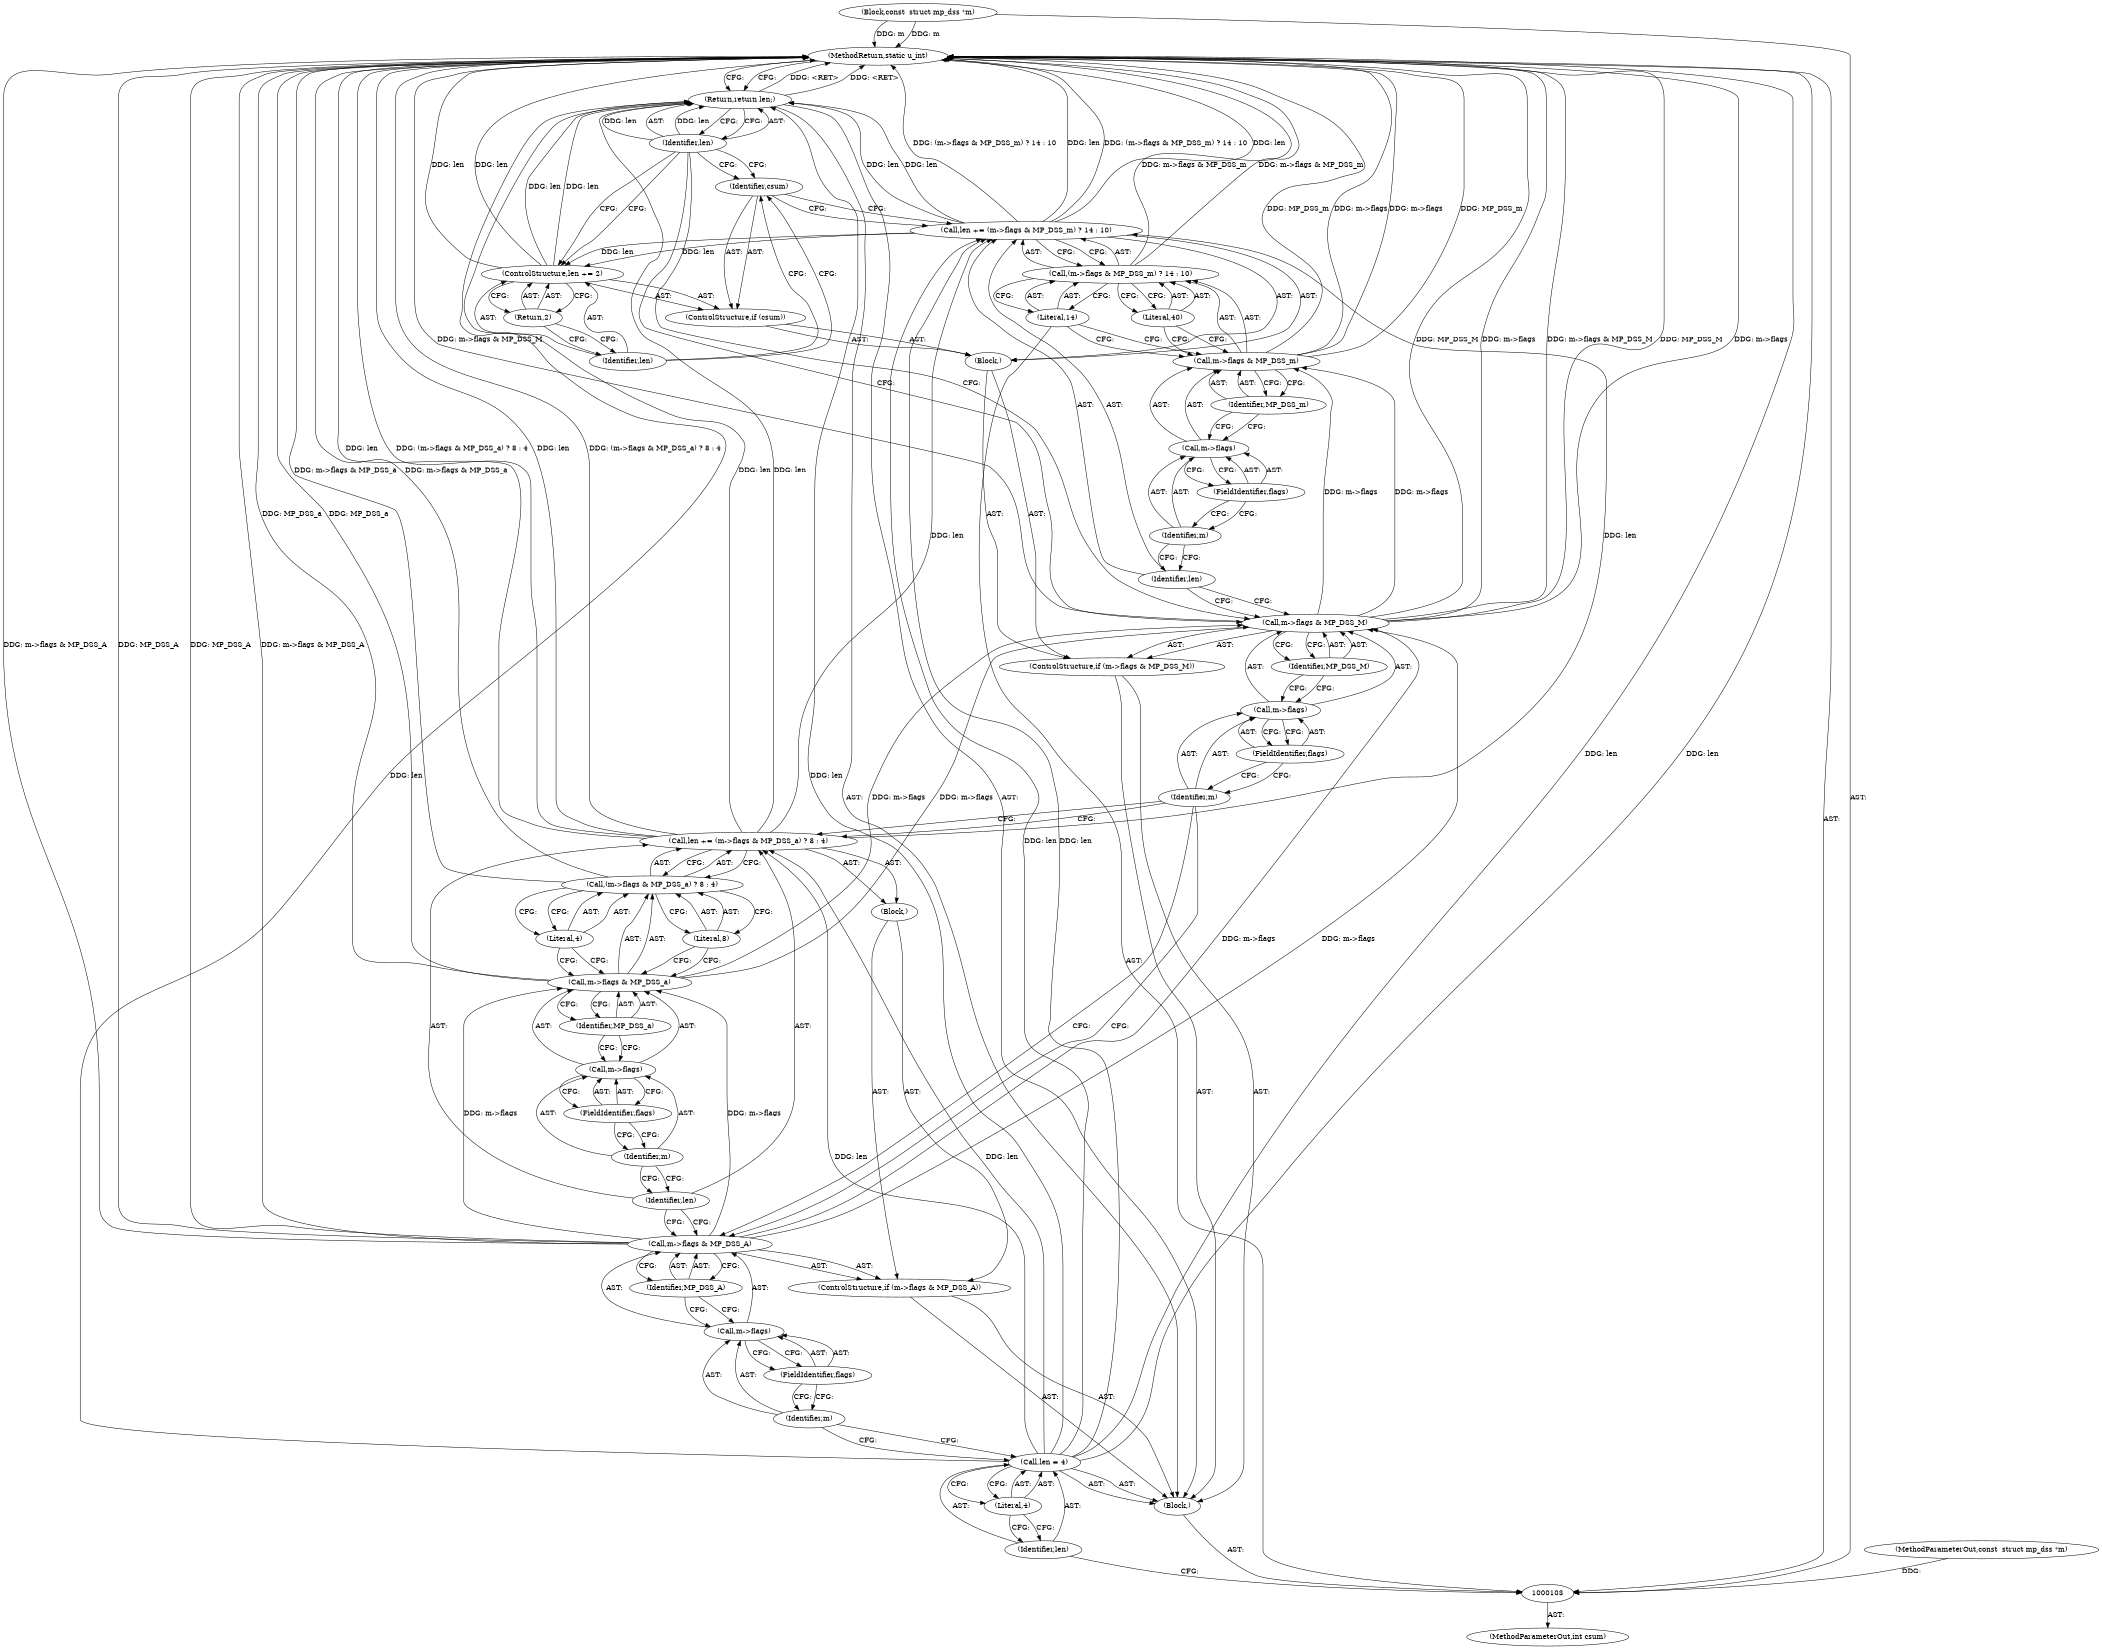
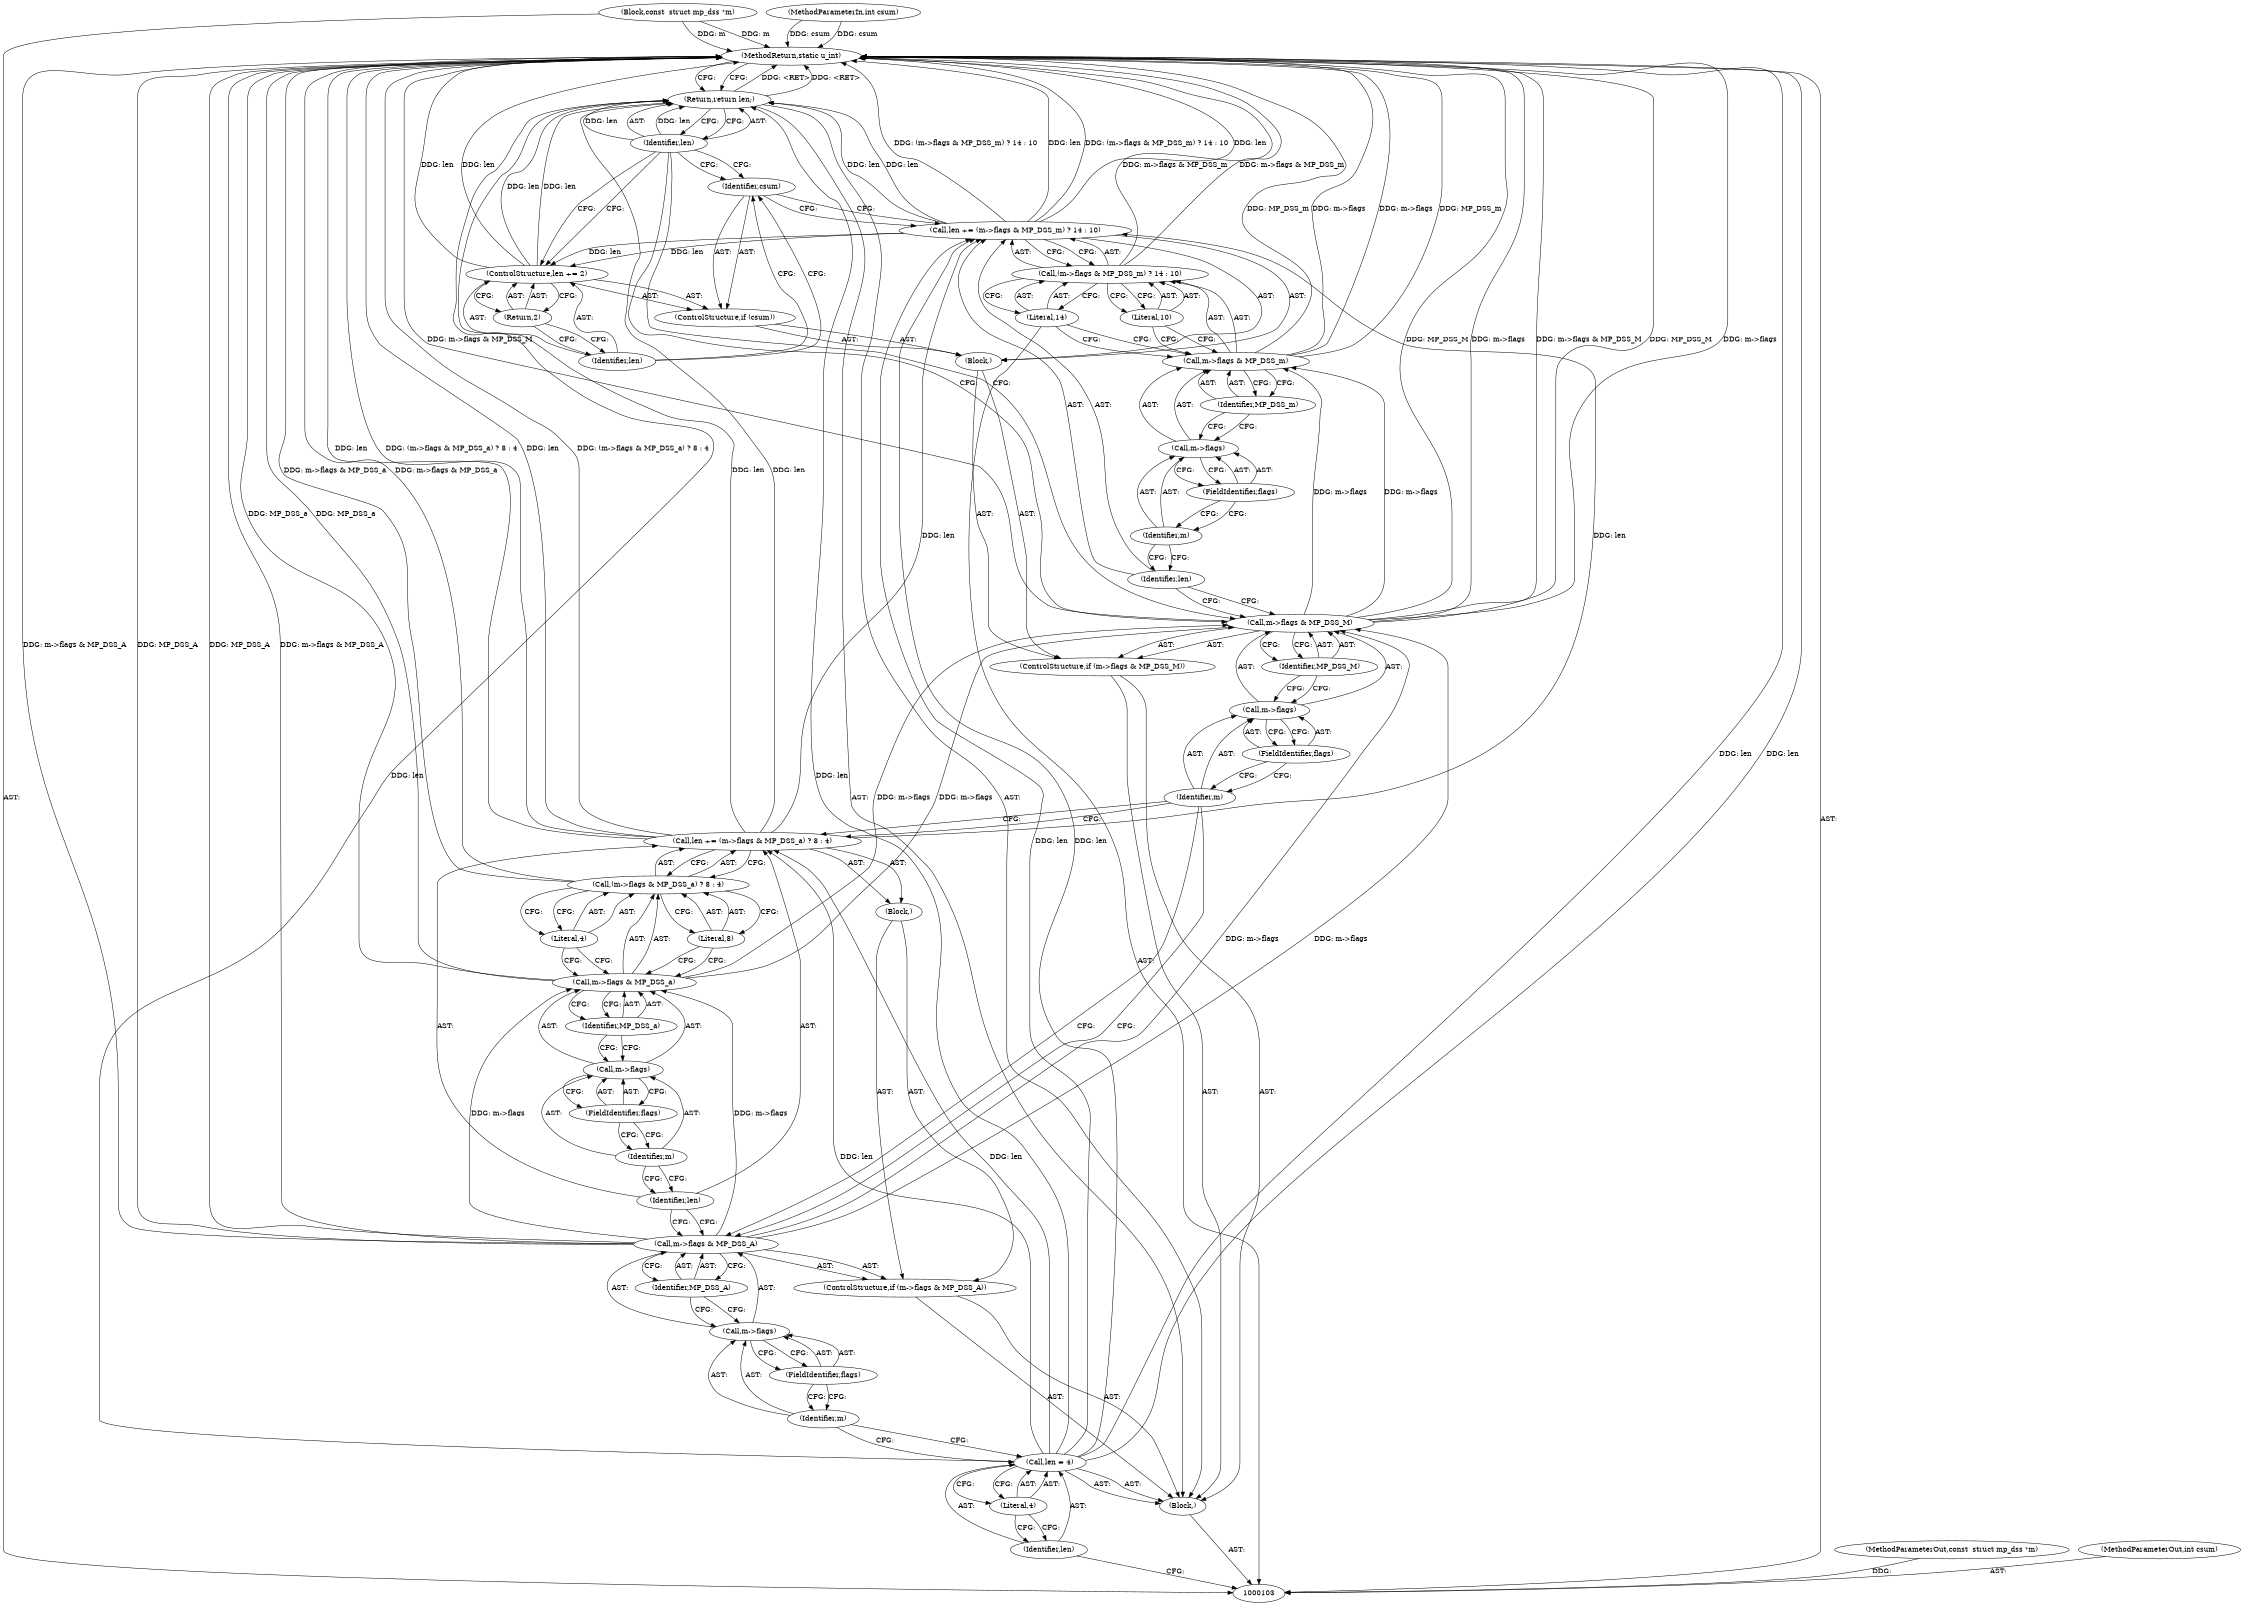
node "(MethodParameterIn,int csum)": added
node "(Literal,40)": label "(Literal,40)" -> "(Literal,10)"
edge "1000103" -> "(MethodParameterOut,int csum)": reversed
